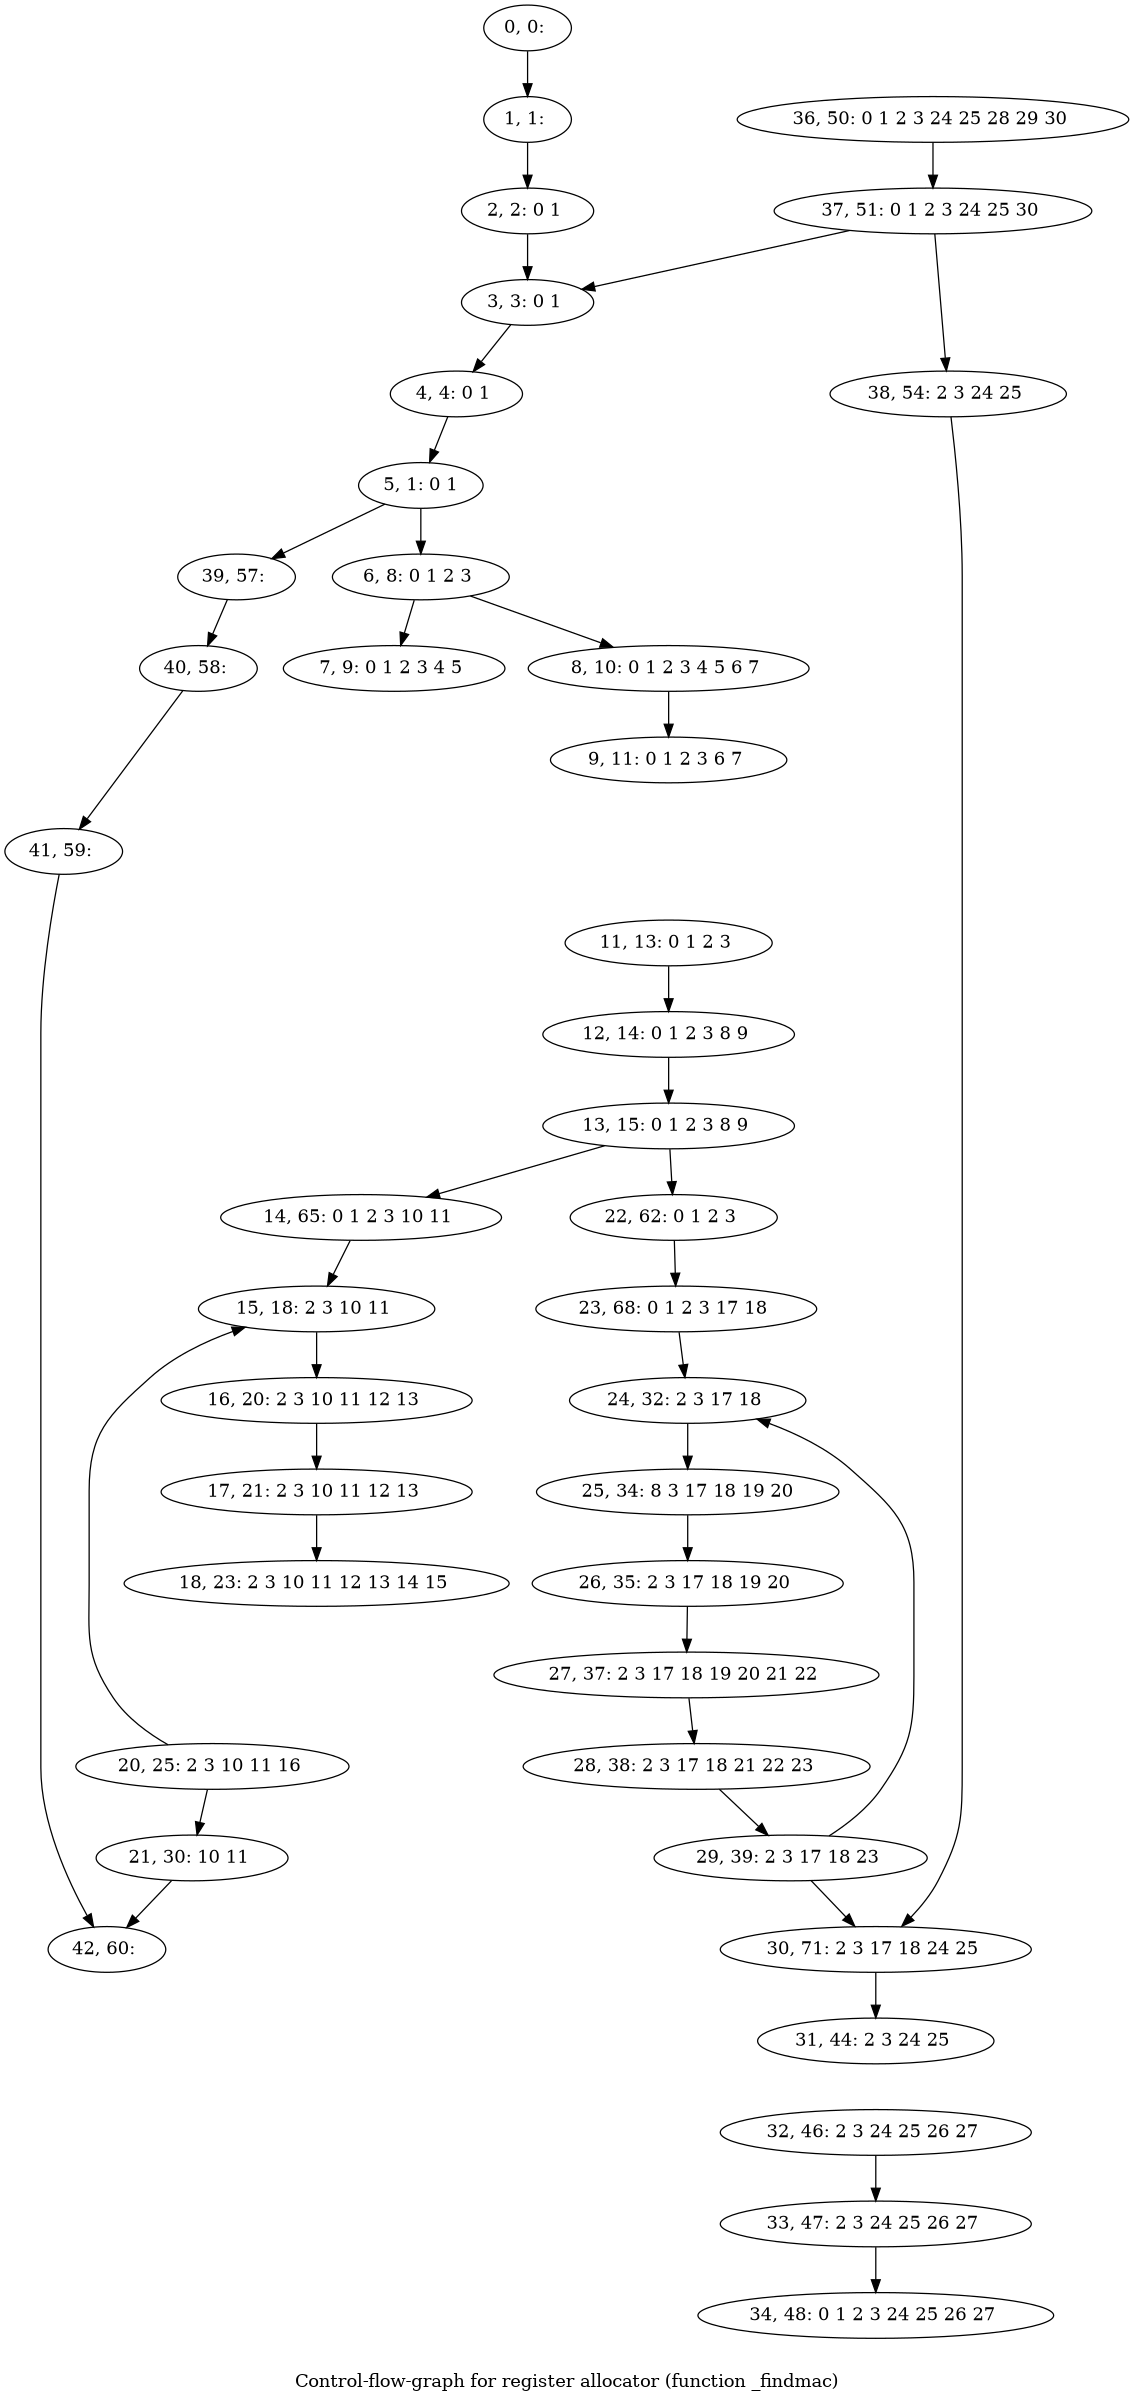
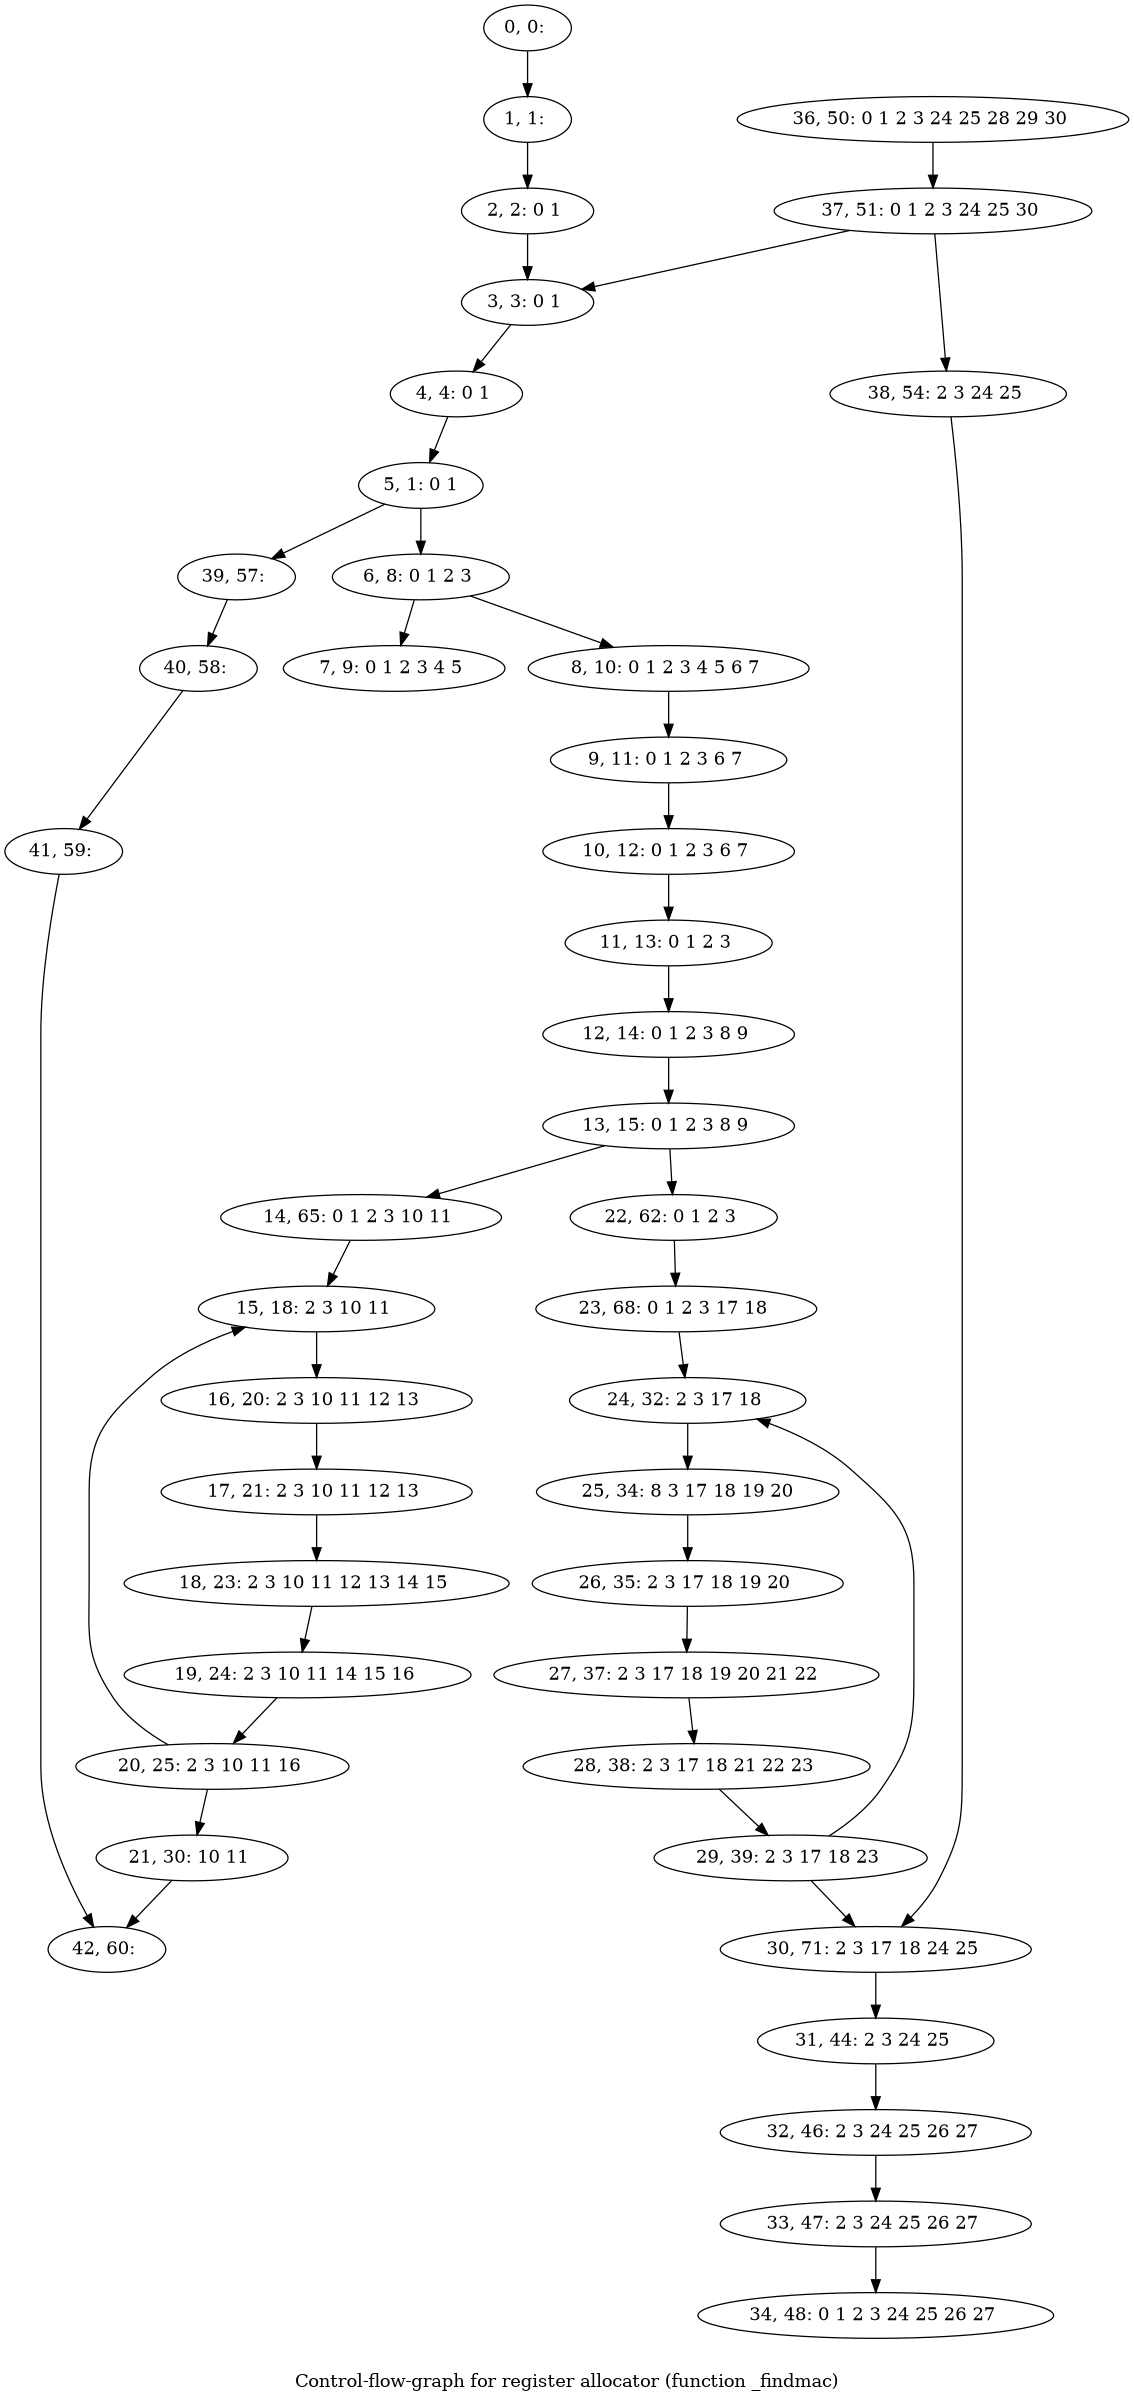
node "10, 12: 0 1 2 3 6 7": added
node "19, 24: 2 3 10 11 14 15 16": added
edge "31, 44: 2 3 24 25" -> "32, 46: 2 3 24 25 26 27": added
